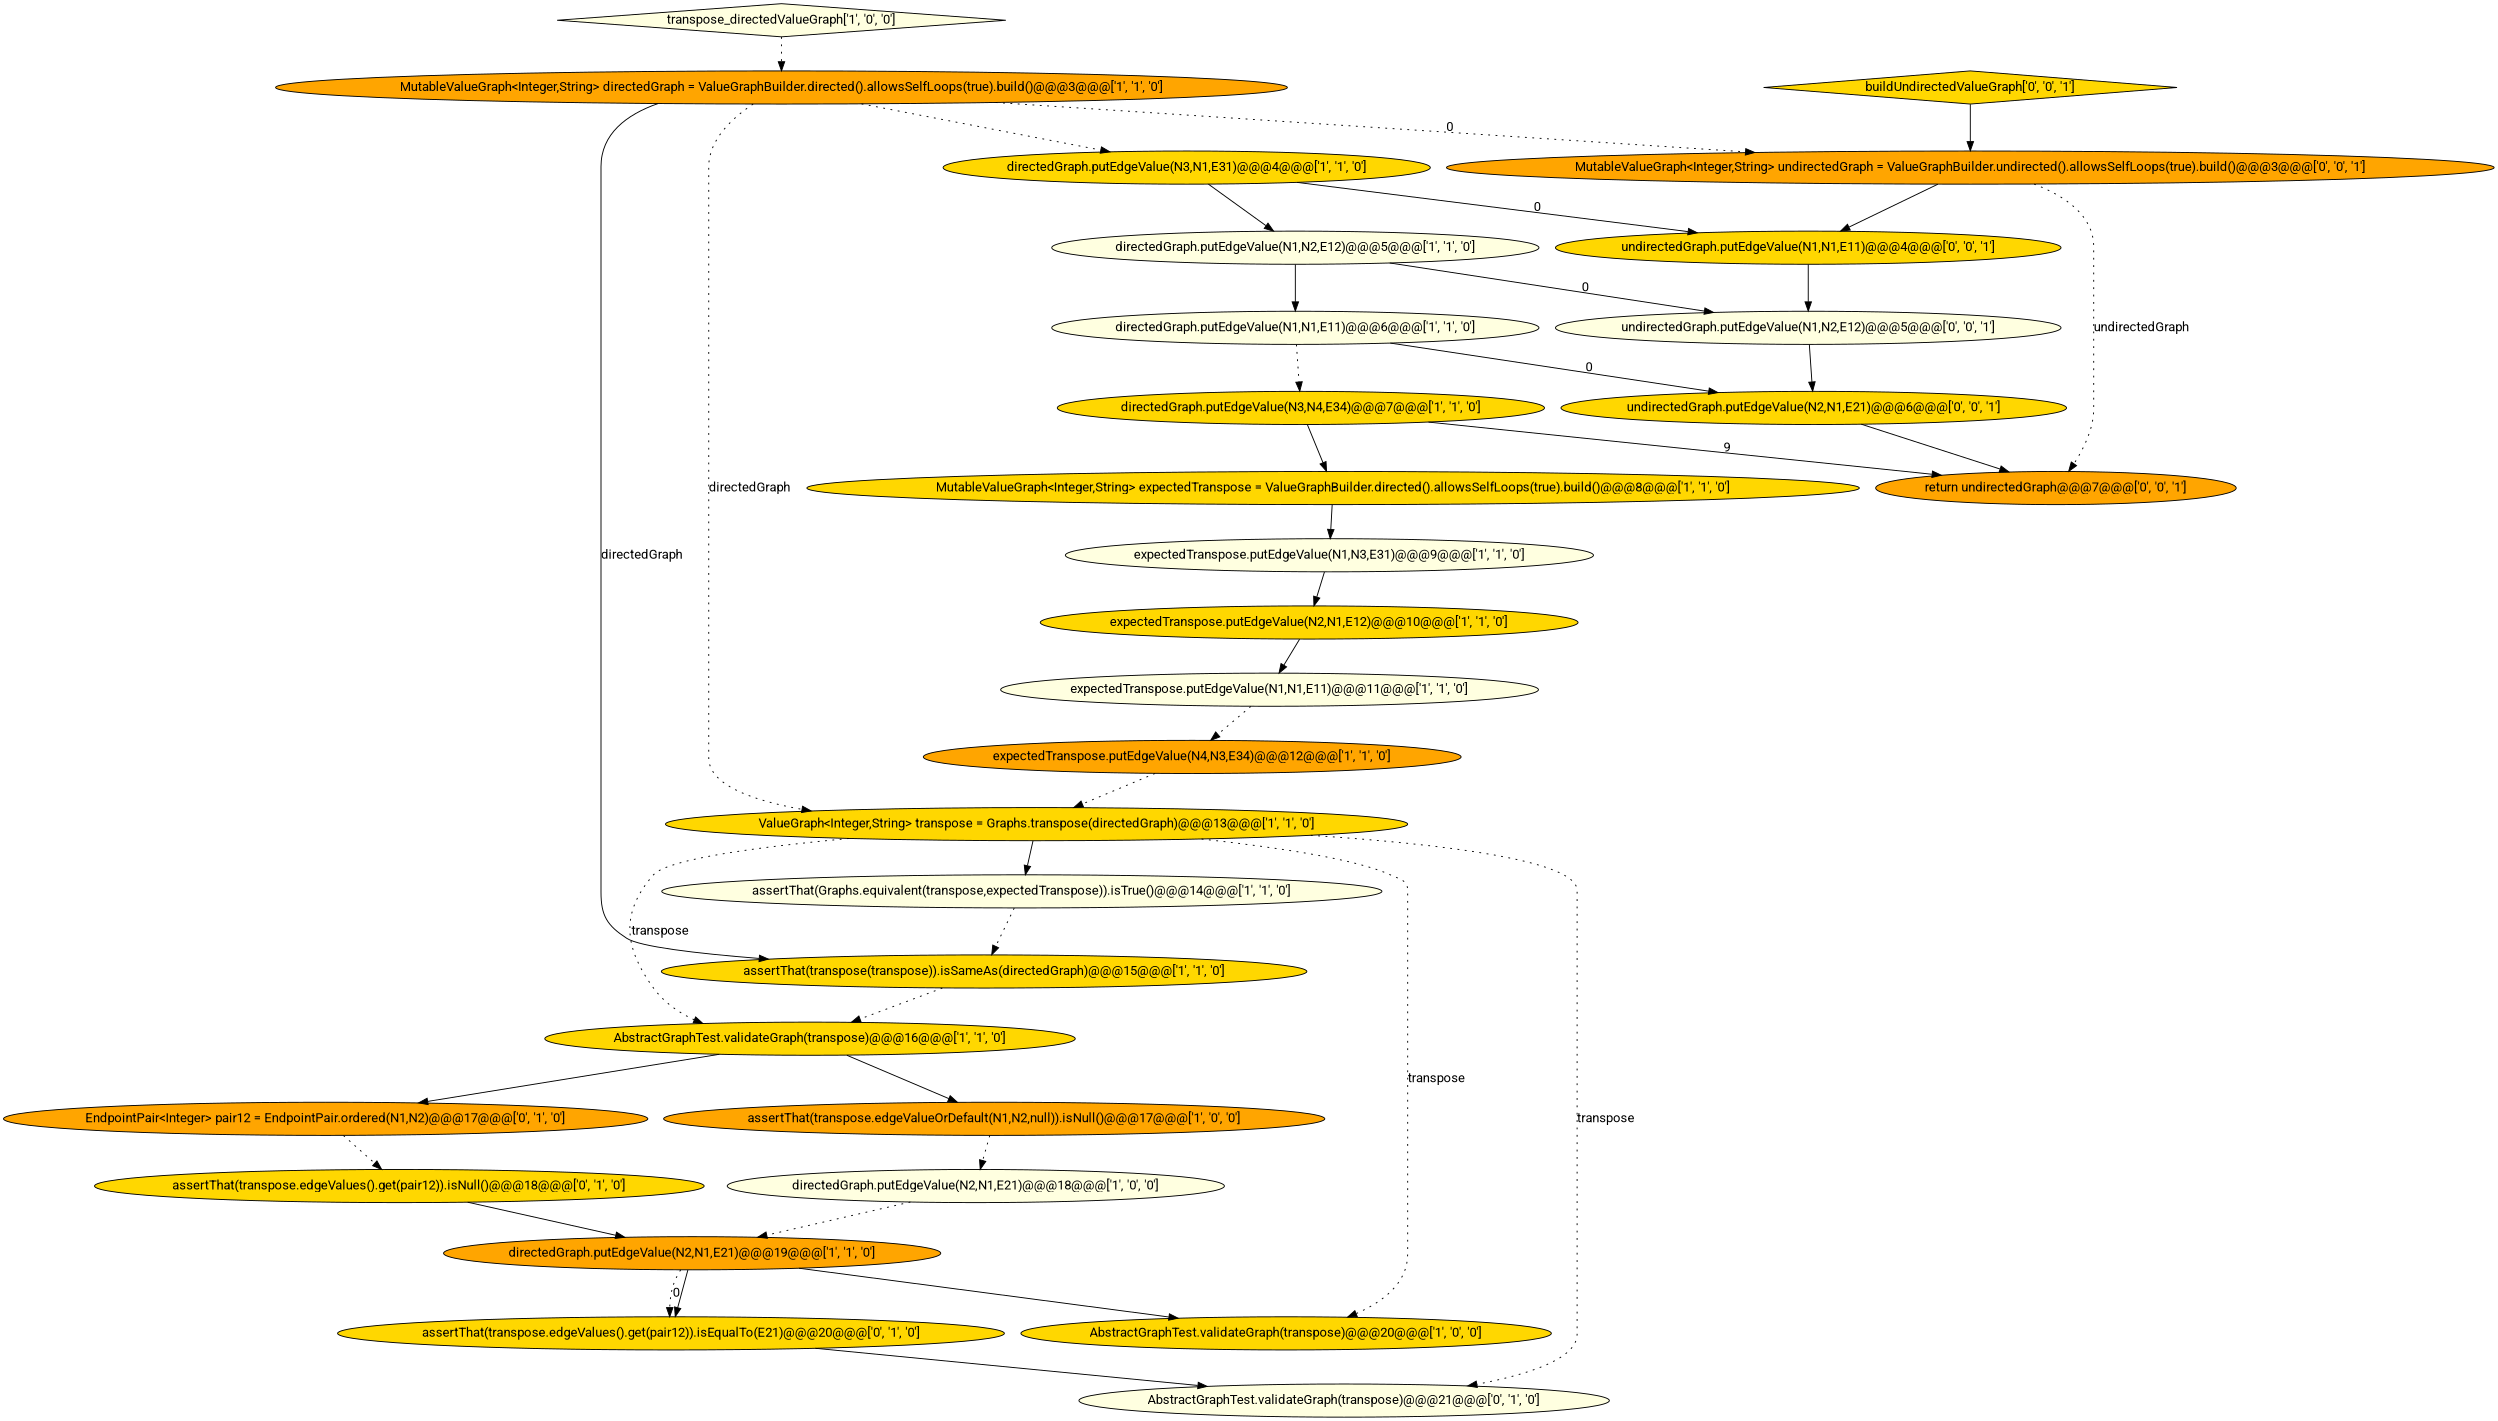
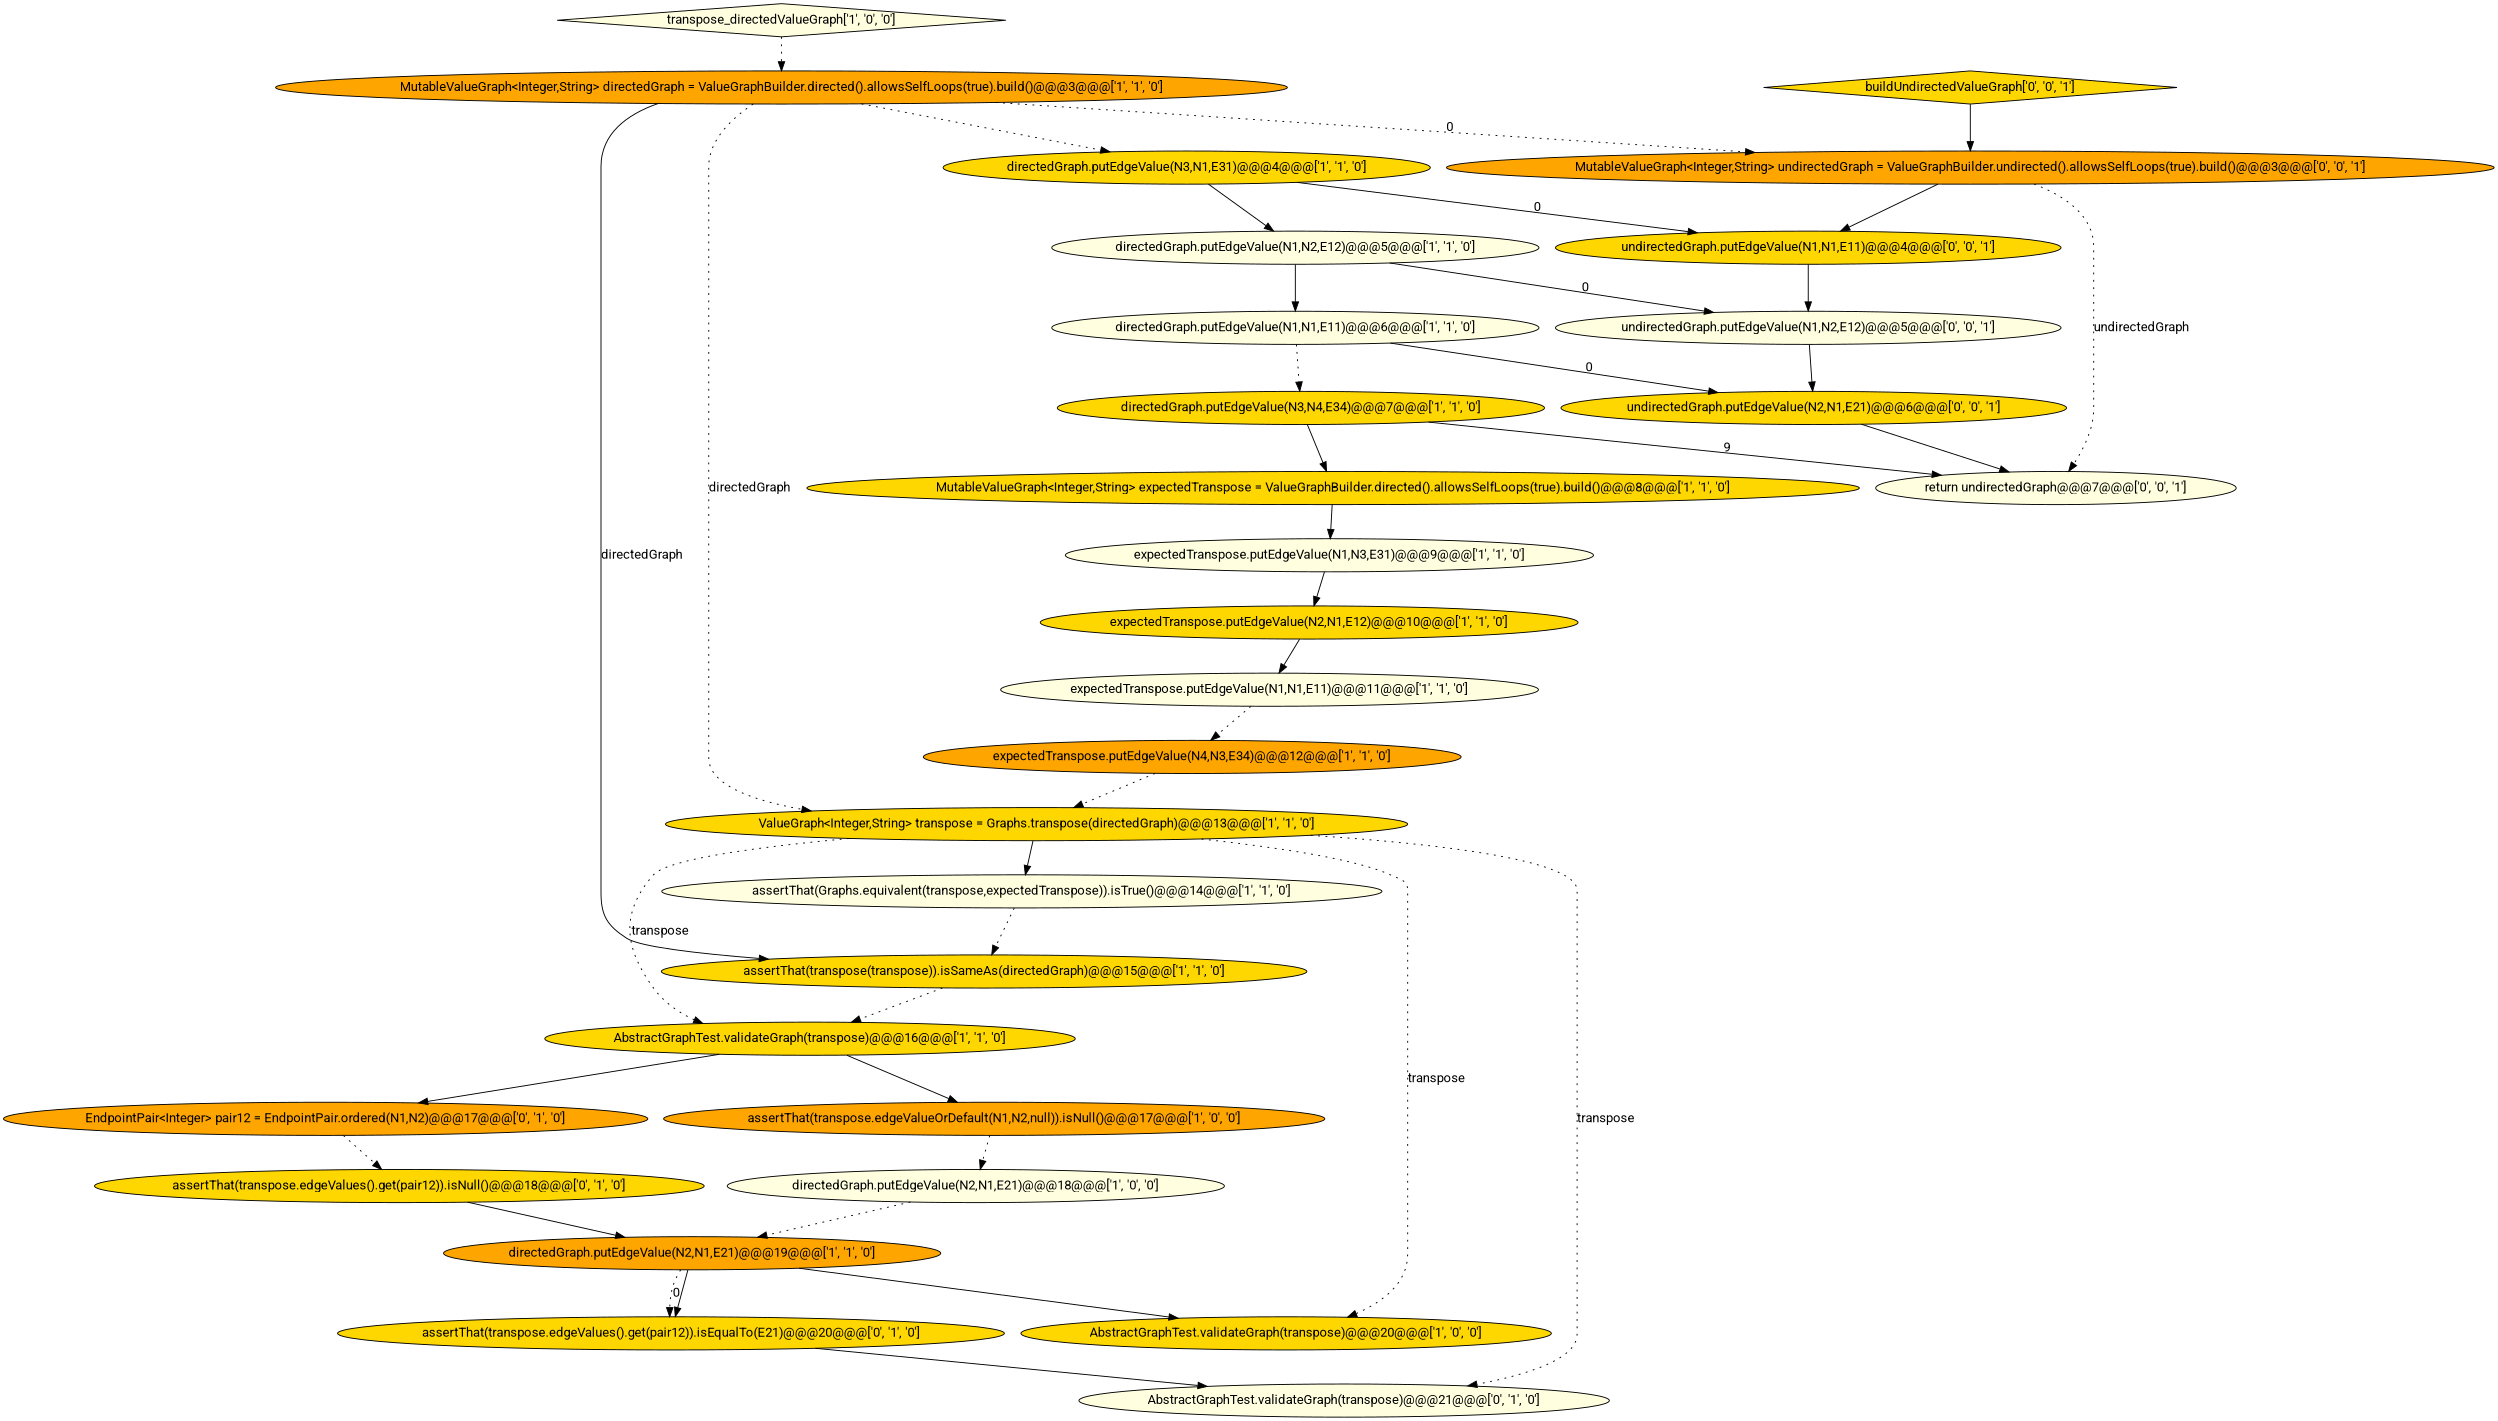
node "return undirectedGraph@@@7@@@['0', '0', '1']": fillcolor orange -> lightyellow
